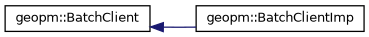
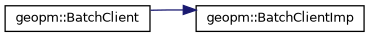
edge "geopm::BatchClientImp" -> "geopm::BatchClient": reversed
